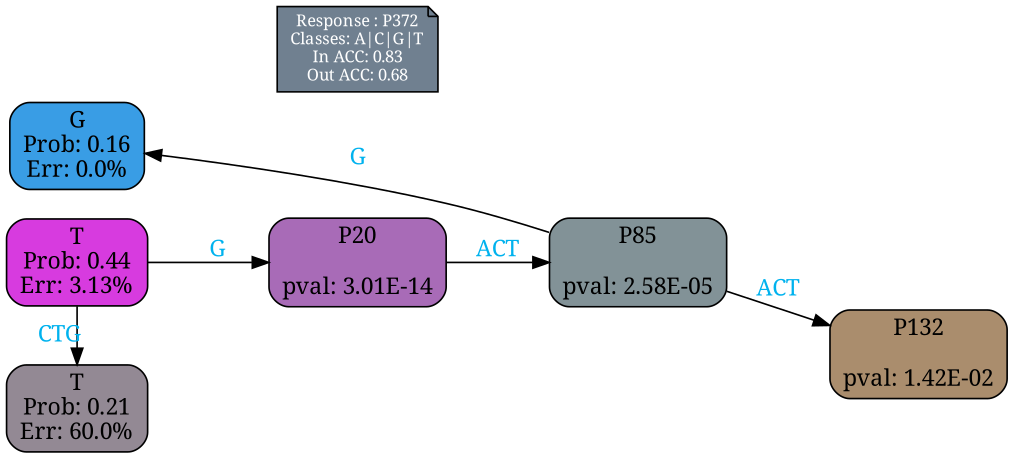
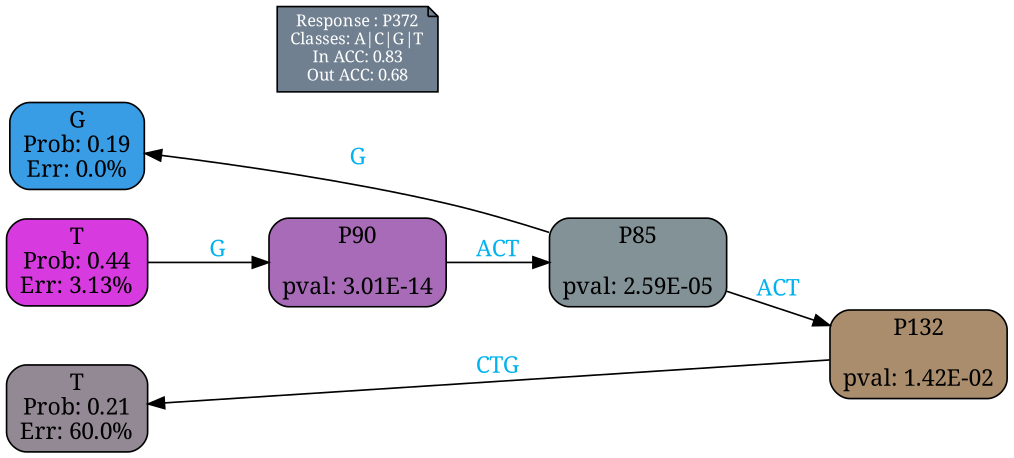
node "G Prob: 0.16 Err: 0.0%": label "G Prob: 0.16 Err: 0.0%" -> "G Prob: 0.19 Err: 0.0%"
node "P20 pval: 3.01E-14": label "P20 pval: 3.01E-14" -> "P90 pval: 3.01E-14"
node "P85 pval: 2.58E-05": label "P85 pval: 2.58E-05" -> "P85 pval: 2.59E-05"
edge "T Prob: 0.44 Err: 3.13%" -> "T Prob: 0.21 Err: 60.0%": now "P132 pval: 1.42E-02" -> "T Prob: 0.21 Err: 60.0%"
